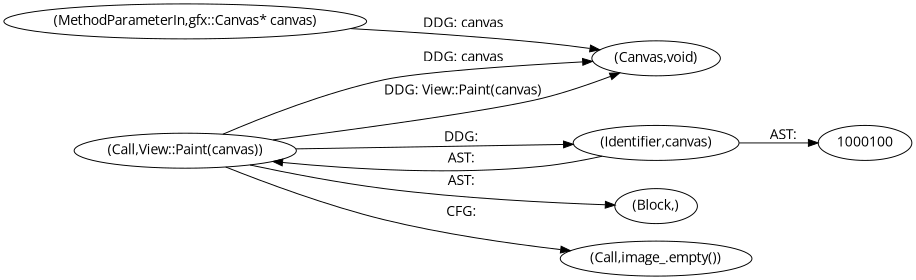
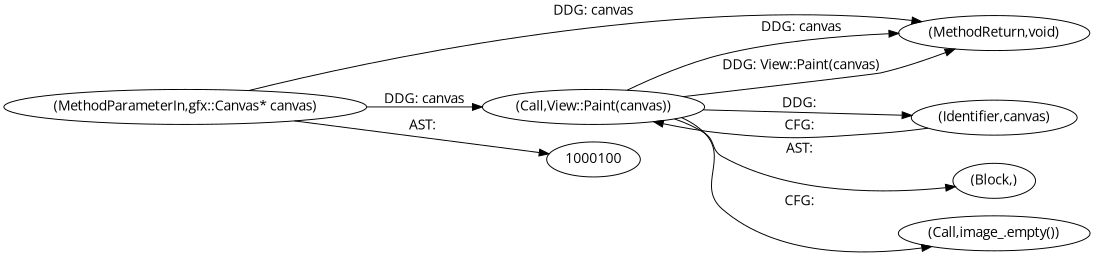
node "(Canvas,void)": label "(Canvas,void)" -> "(MethodReturn,void)"
edge "(MethodParameterIn,gfx::Canvas* canvas)" -> "(Call,View::Paint(canvas))": added, label "DDG: canvas"
edge "(Identifier,canvas)" -> "1000100": now "(MethodParameterIn,gfx::Canvas* canvas)" -> "1000100"
edge "(Identifier,canvas)" -> "(Call,View::Paint(canvas))": label "AST: " -> "CFG: "
